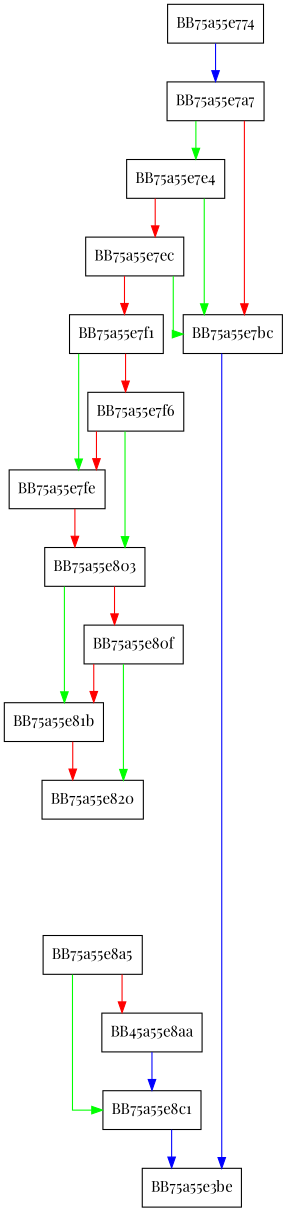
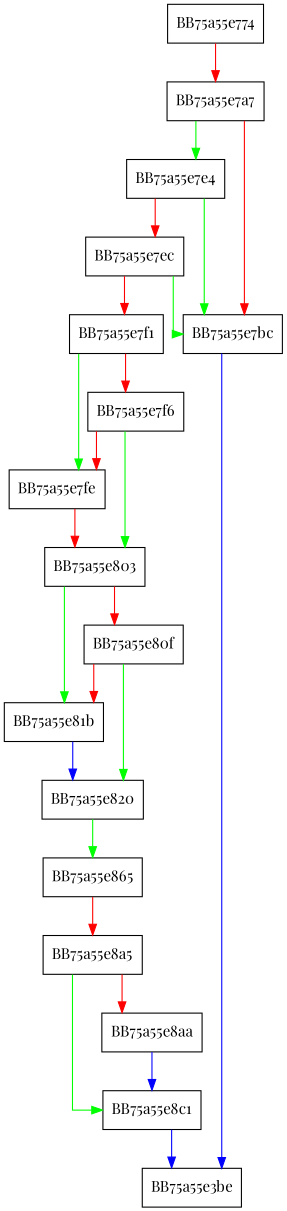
edge "BB75a55e774" -> "BB75a55e7a7": color blue -> red
edge "BB75a55e81b" -> "BB75a55e820": color red -> blue
node "BB75a55e865": added
node "BB45a55e8aa": label "BB45a55e8aa" -> "BB75a55e8aa"
